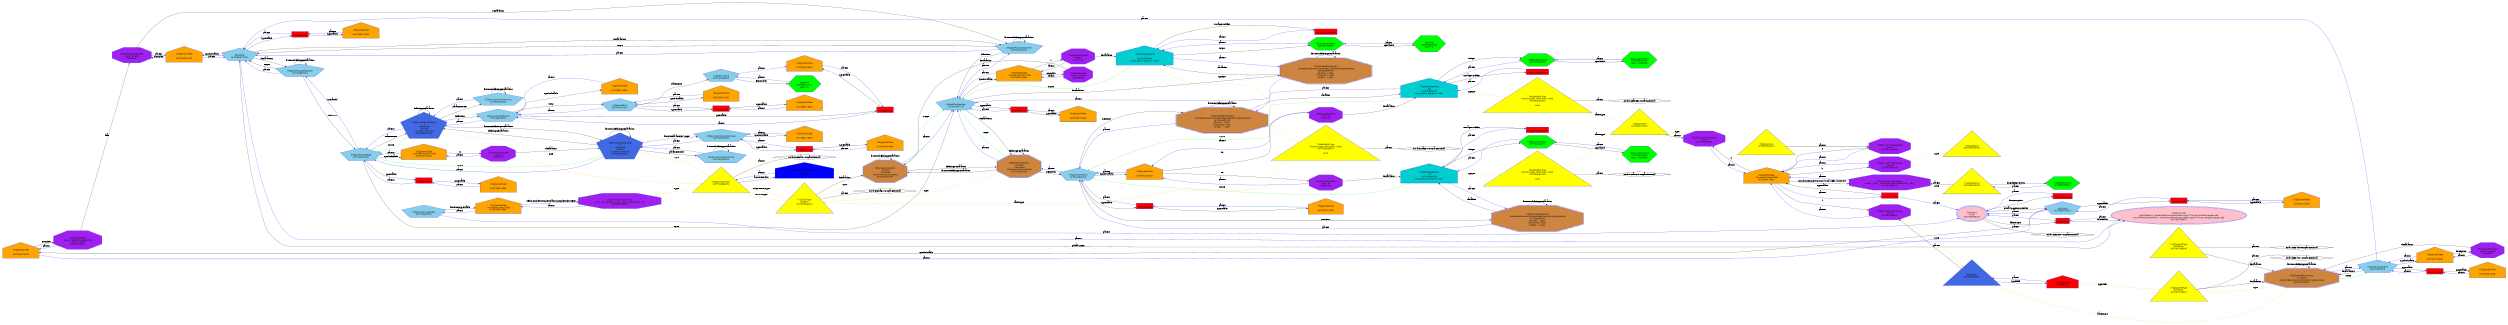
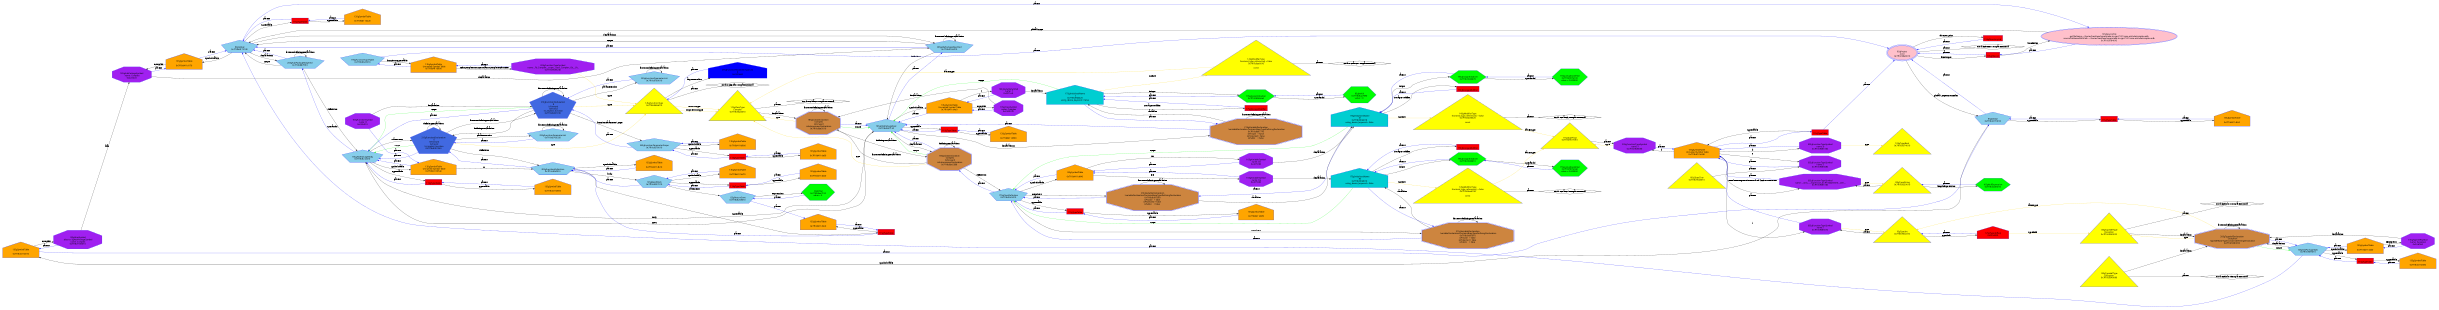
edge "13SgSymbolTable Unnamed Symbol Table 0x7f18d411d7a0" -> "16SgFunctionSymbol name: II 0x233c010": now "13SgSymbolTable Unnamed Symbol Table 0x7f18d411d7a0" -> "20SgFunctionDefinition 0x7f18c82df010"
edge "16SgAdaPackageSpec 0x7f18c96f7130" -> "16SgAdaPackageBody 0x7f18c8a1a010": added, label "body"
node "9SgTypeInt 0x7f18c96bc010": fillcolor royalblue -> yellow
